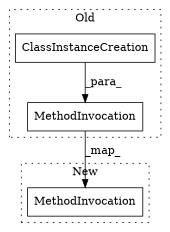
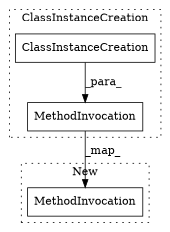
cluster "Old": label "Old" -> "ClassInstanceCreation"
